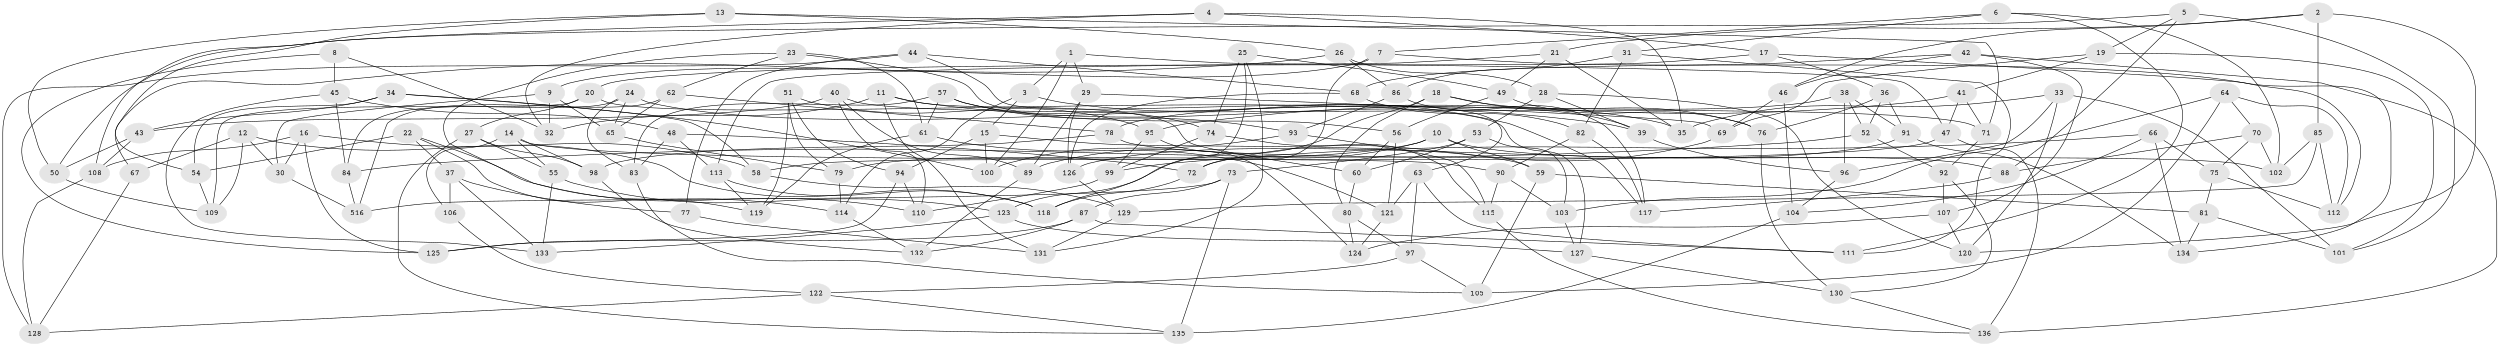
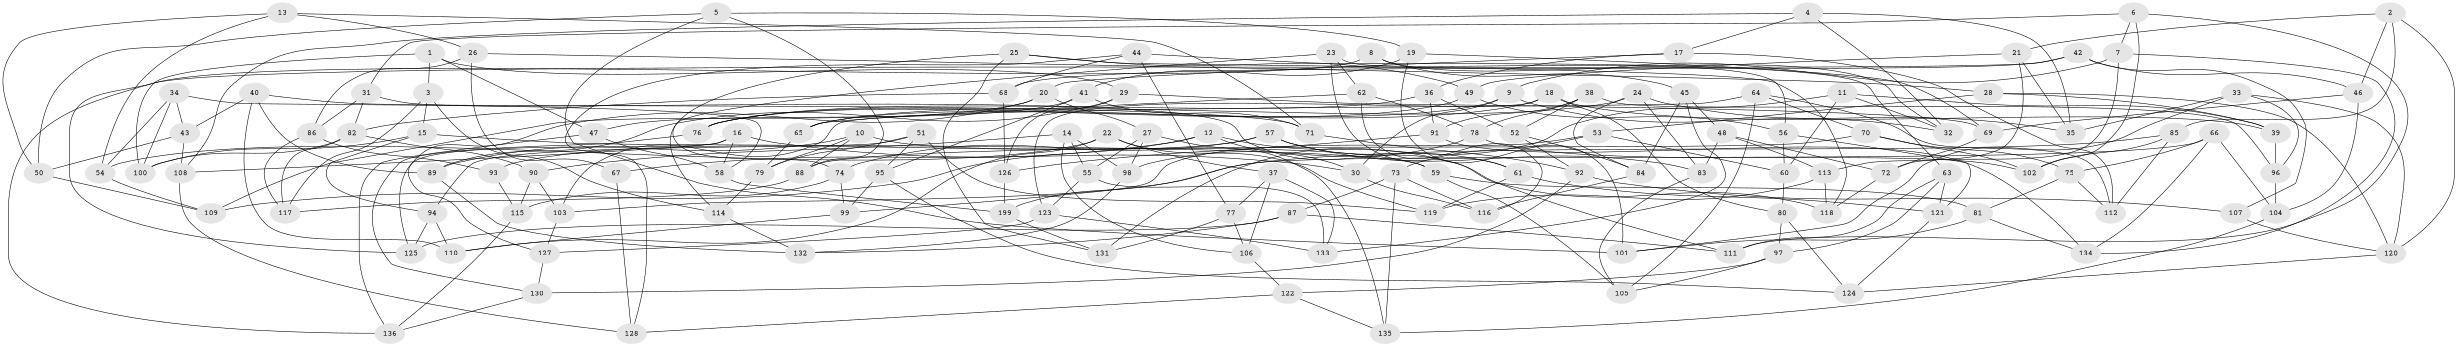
edge "93" -- "100": now "82" -- "100"
node "516": label "516" -> "116"
node "129": label "129" -> "199"
edge "107" -- "124": now "120" -- "124"
edge "77" -- "106": added
